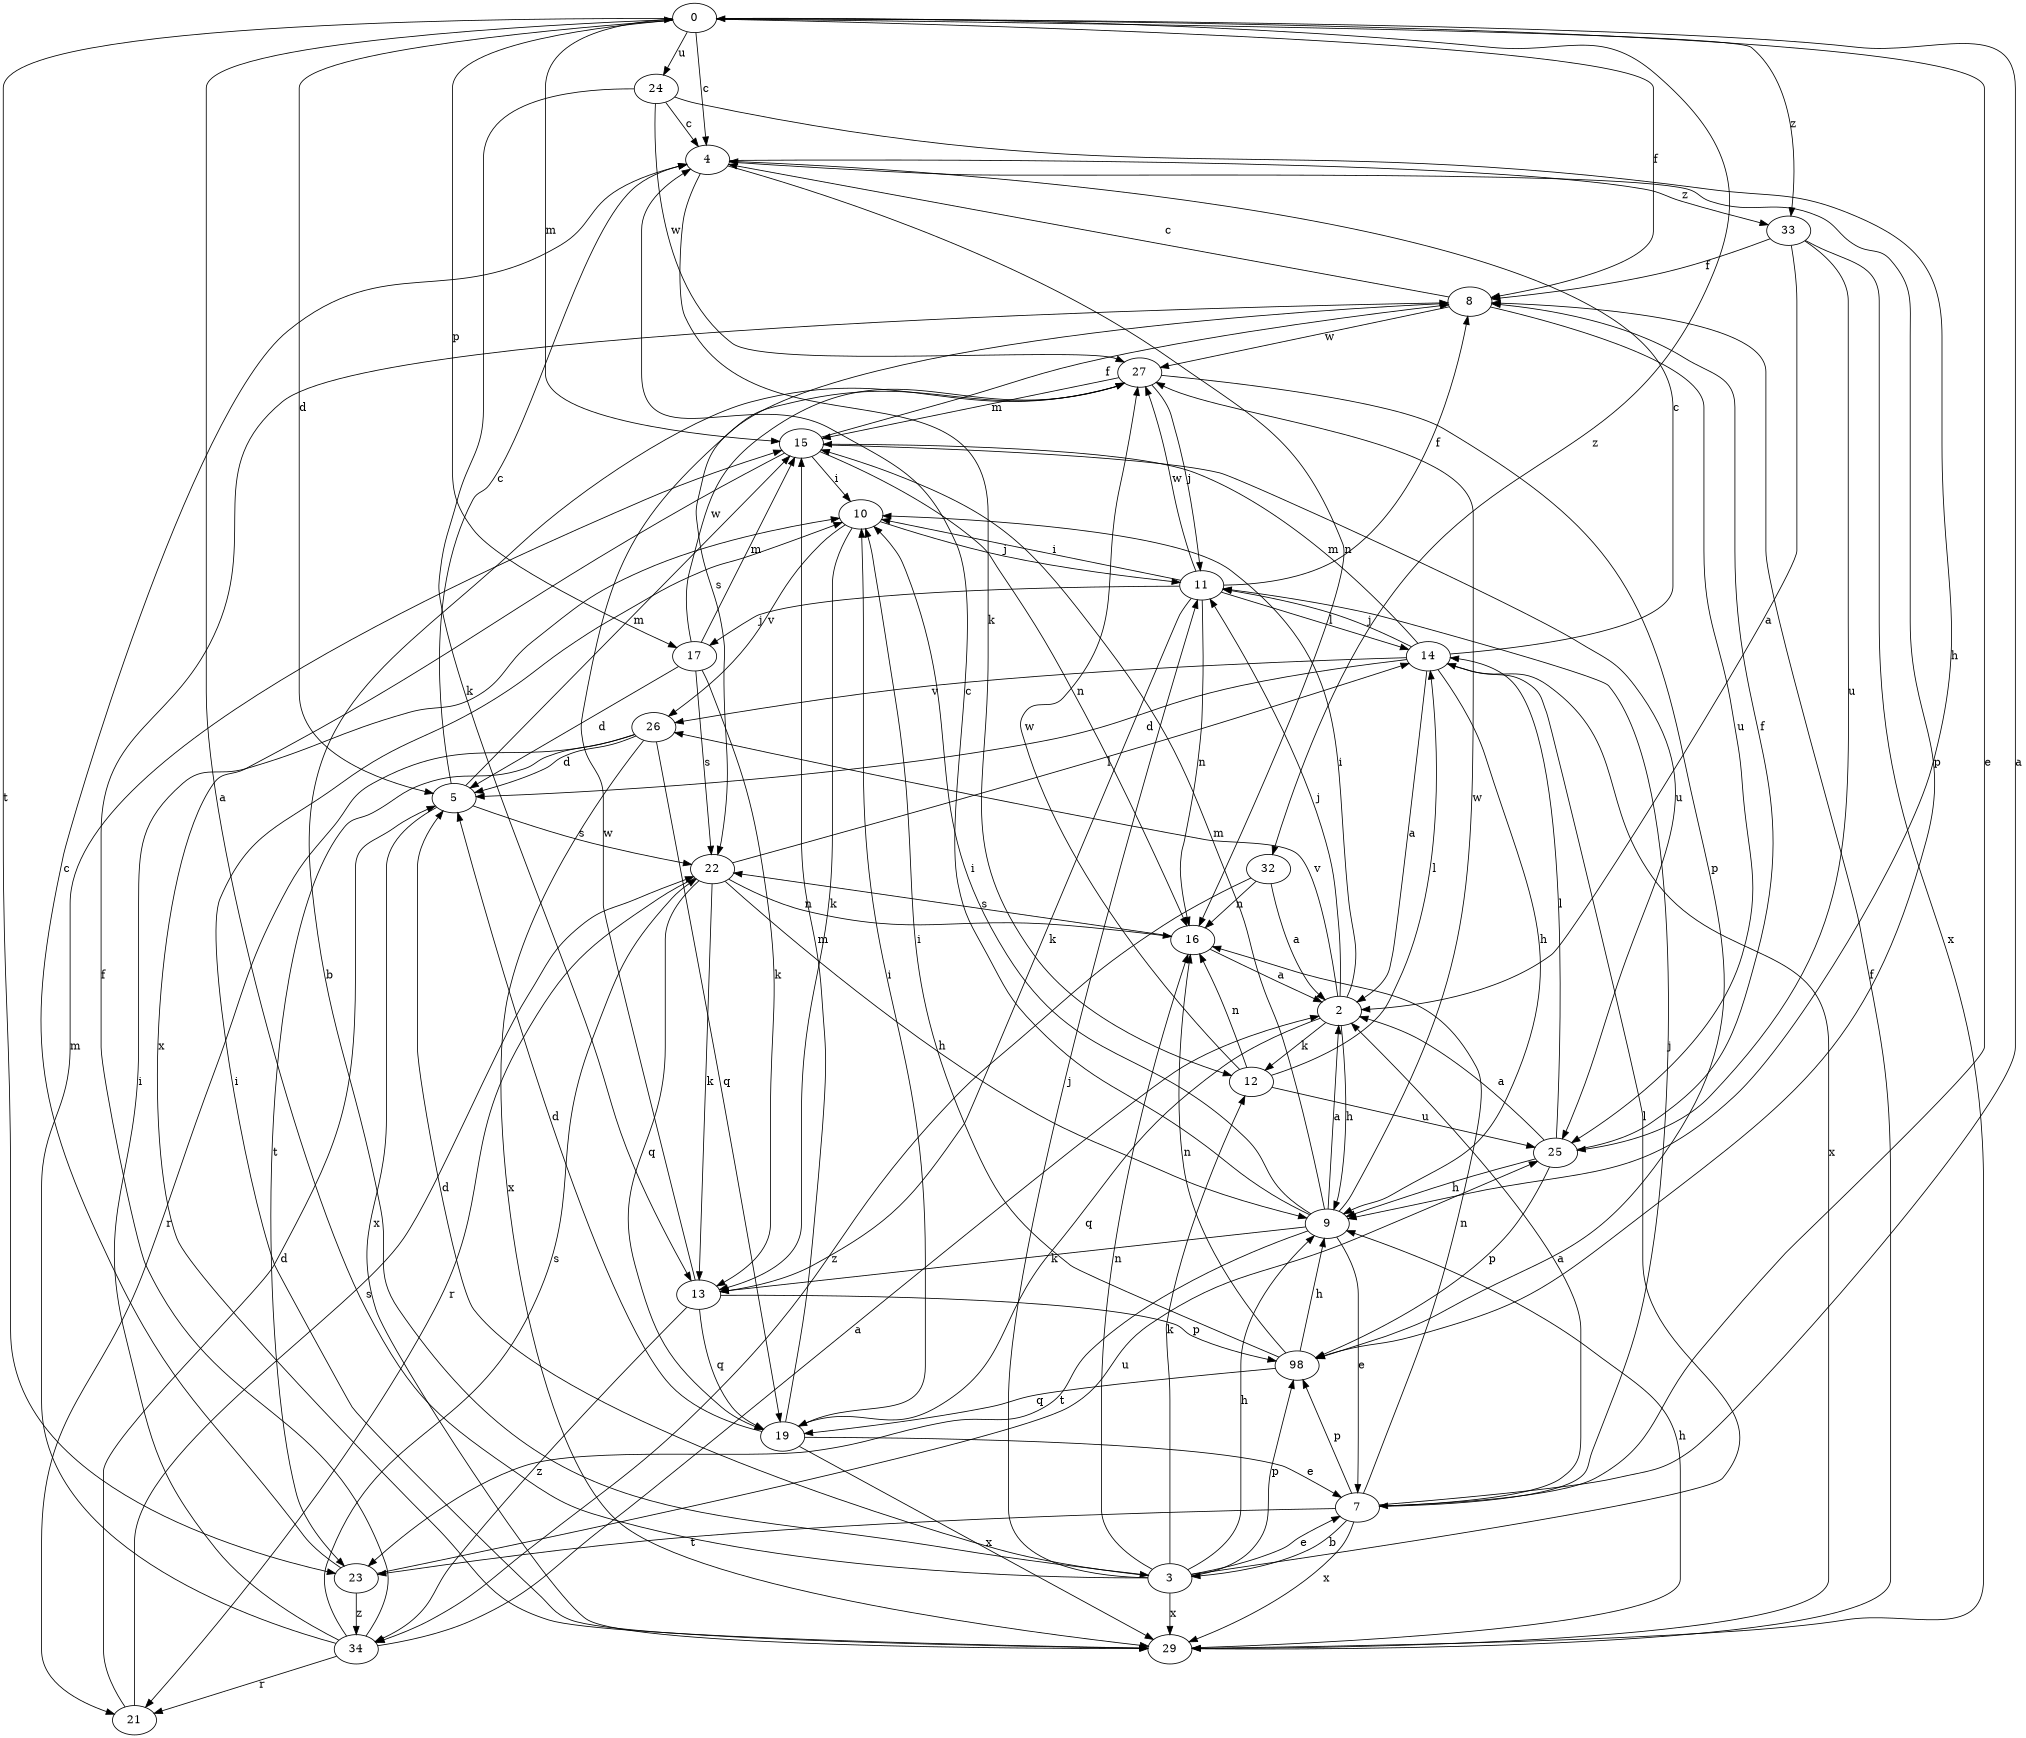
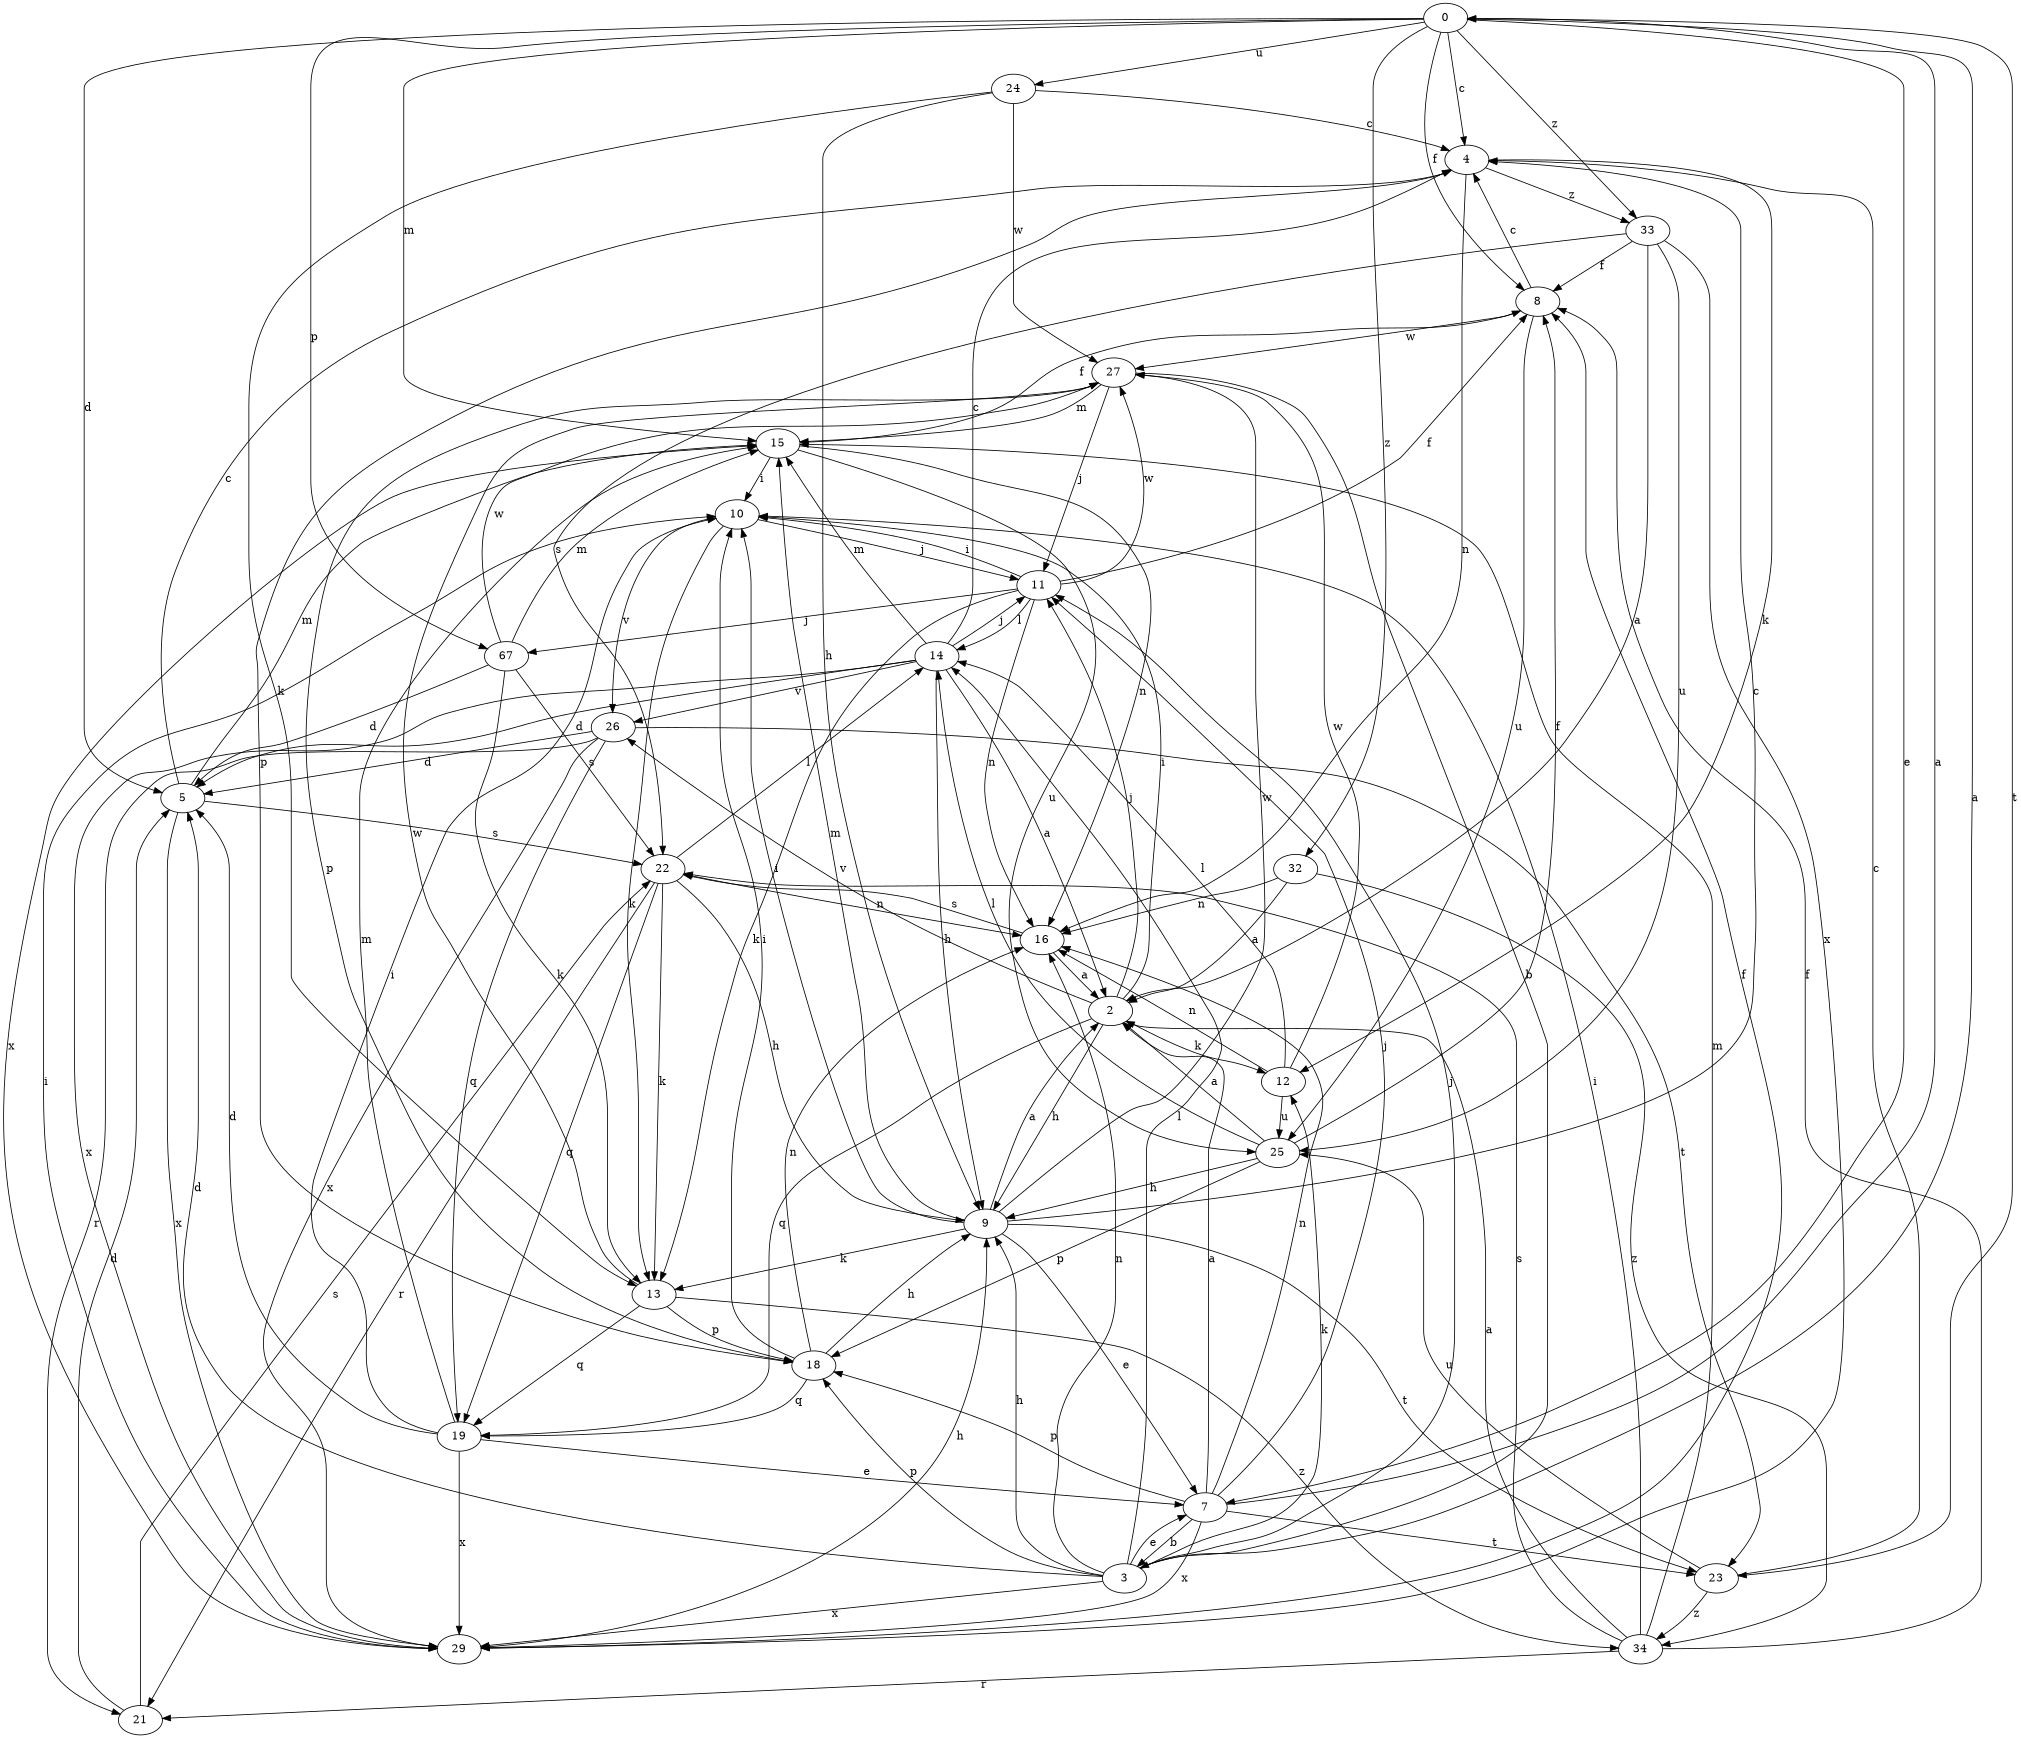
edge "8" -> "22": now "33" -> "22"
node "17": label "17" -> "67"
node "98": label "98" -> "18"
